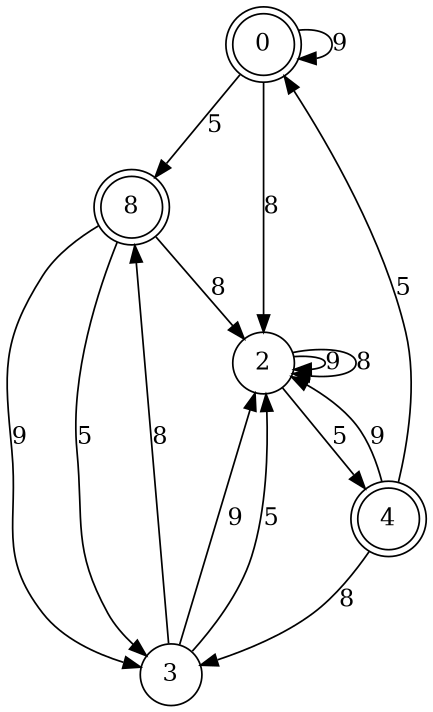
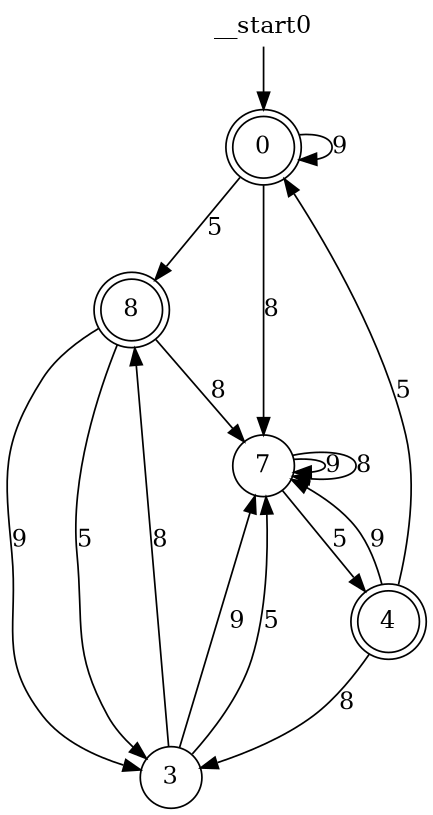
node "__start0": added
node "2": label "2" -> "7"
